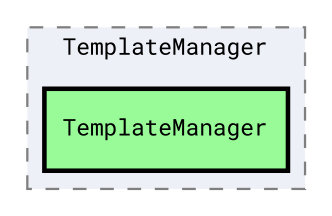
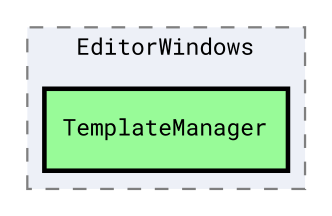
cluster "TemplateManager": label "TemplateManager" -> "EditorWindows"
